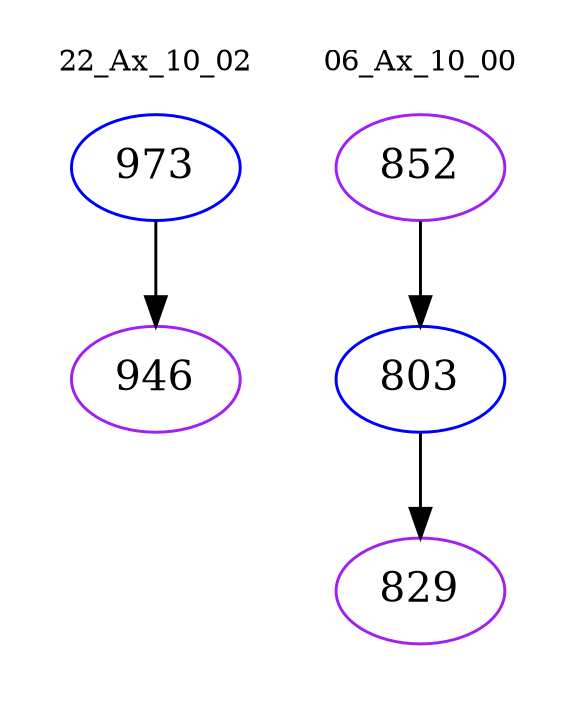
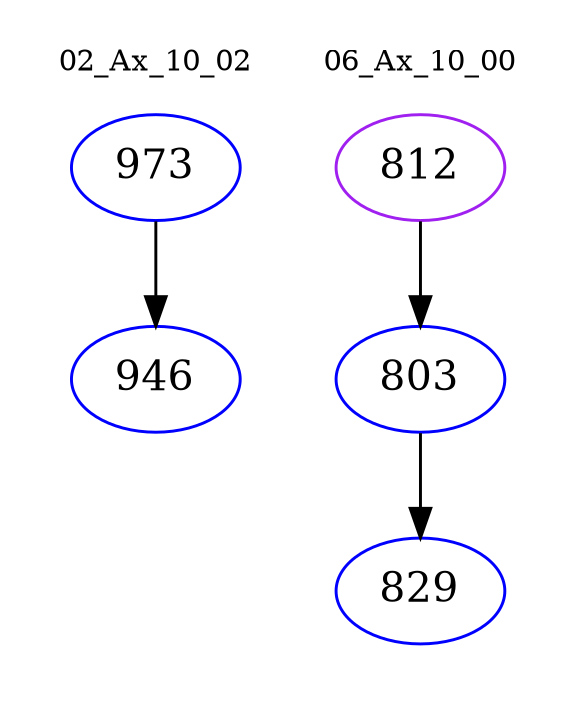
cluster "22_Ax_10_02": label "22_Ax_10_02" -> "02_Ax_10_02"
node "852": label "852" -> "812"
node "946": color purple -> blue
node "829": color purple -> blue
